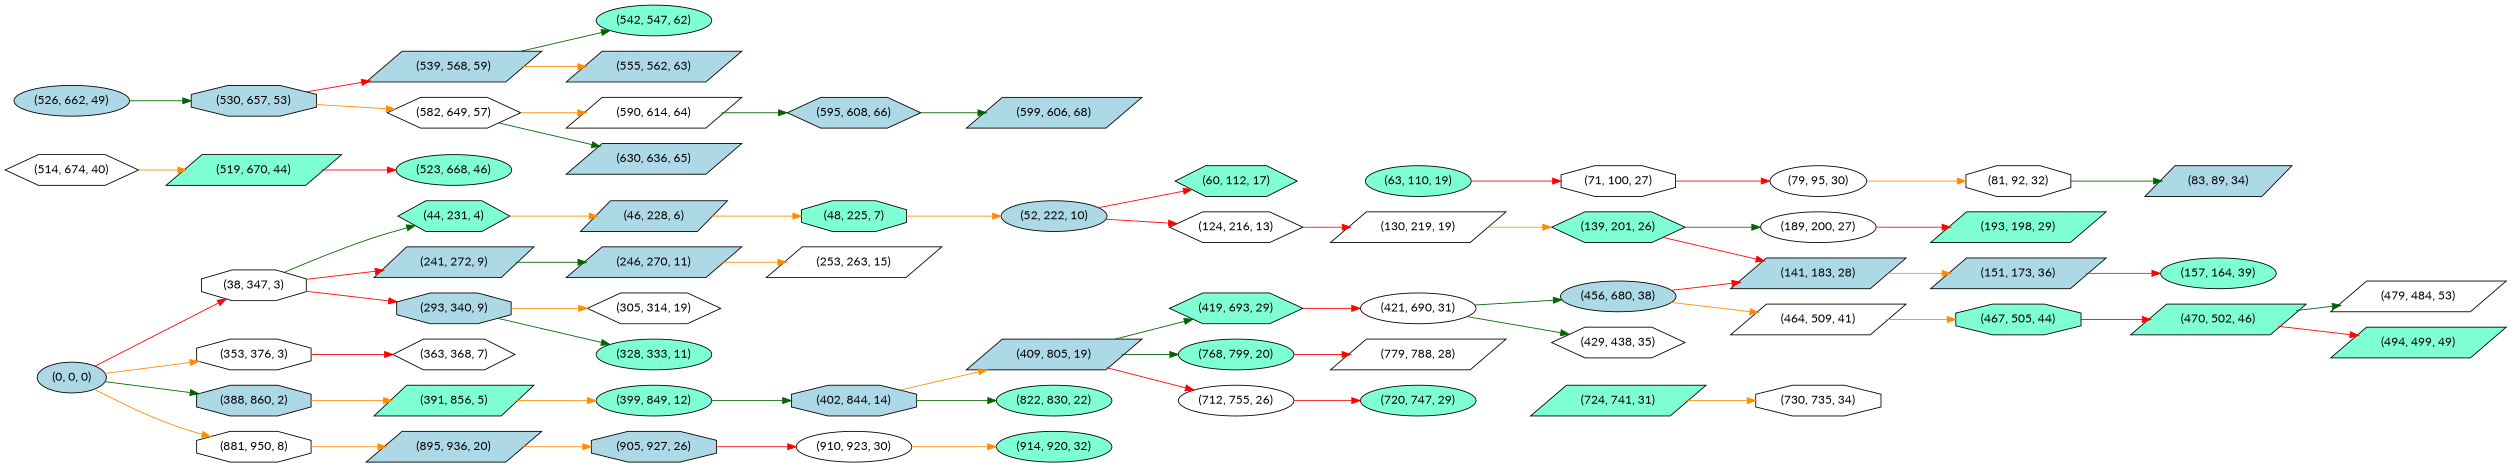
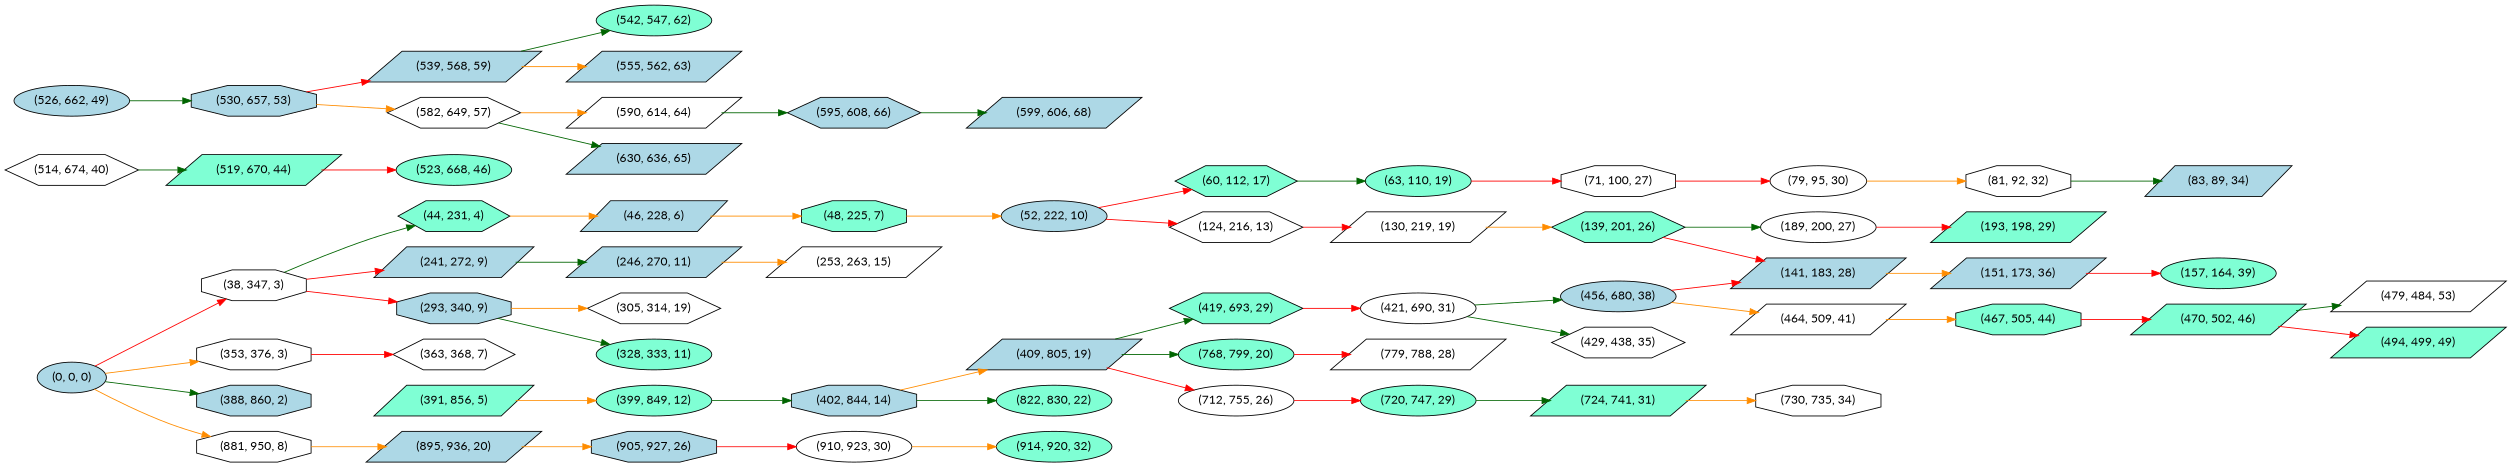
edge "(514, 674, 40)" -> "(519, 670, 44)": color darkorange -> darkgreen
edge "(60, 112, 17)" -> "(63, 110, 19)": added
edge "(388, 860, 2)" -> "(391, 856, 5)": removed
edge "(720, 747, 29)" -> "(724, 741, 31)": added
